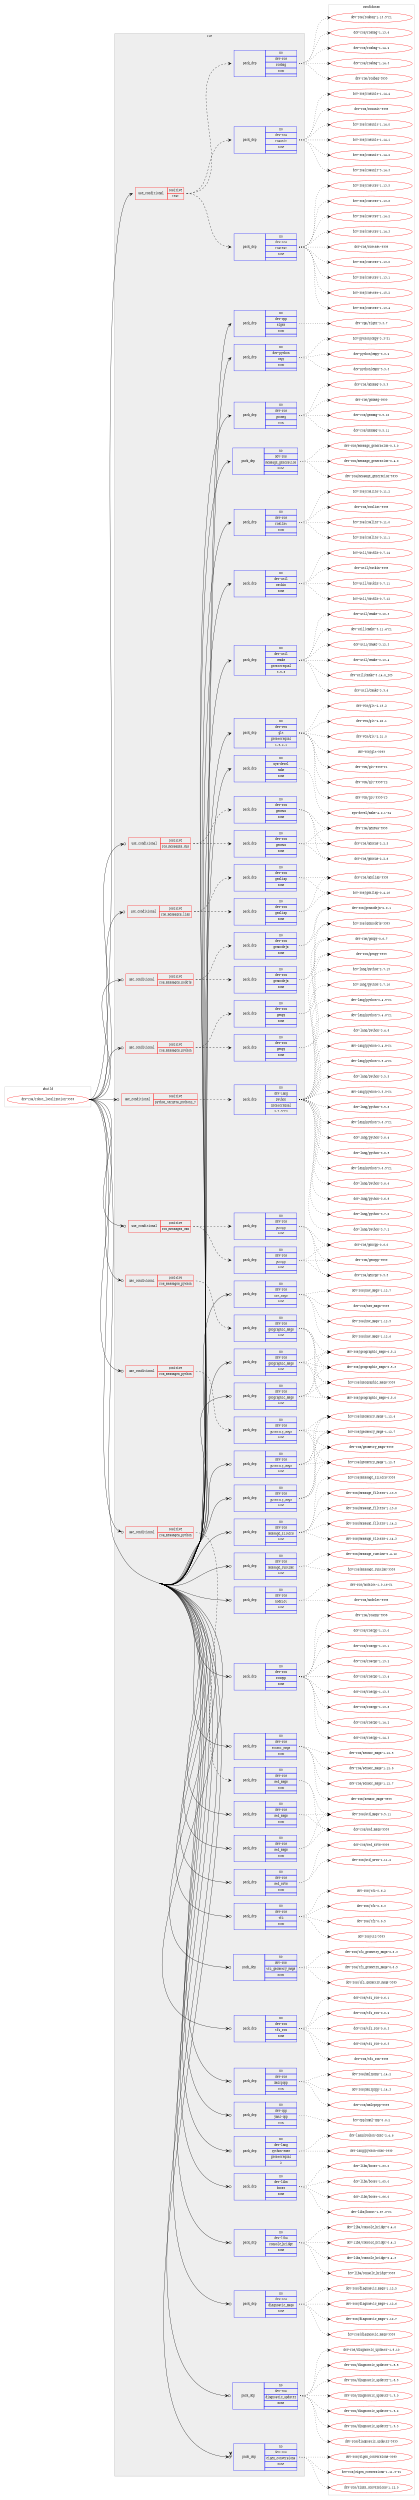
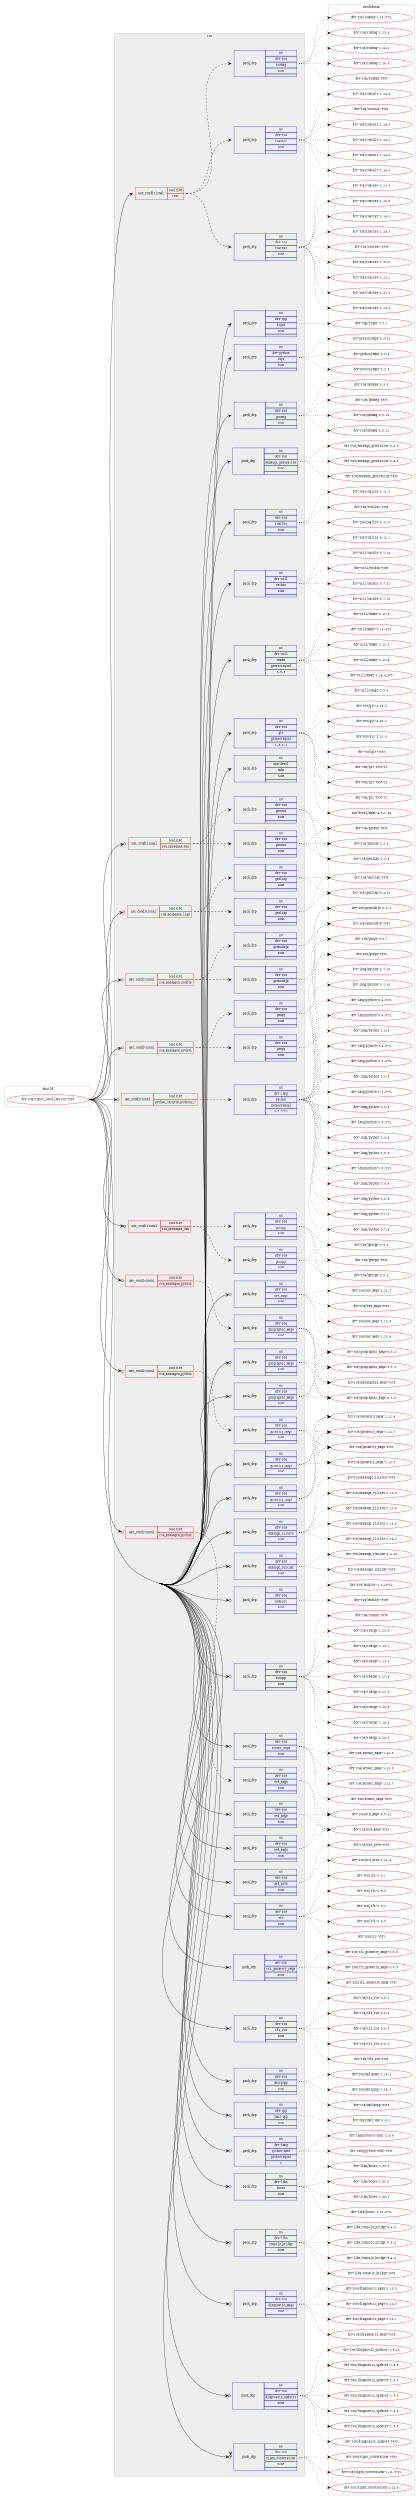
node "dev-ros/geneus-2.2.6": label "dev-ros/geneus-2.2.6" -> "dev-ros/genlisp-2.2.6"
node "dev-ros/tf2-0.6.1": added
